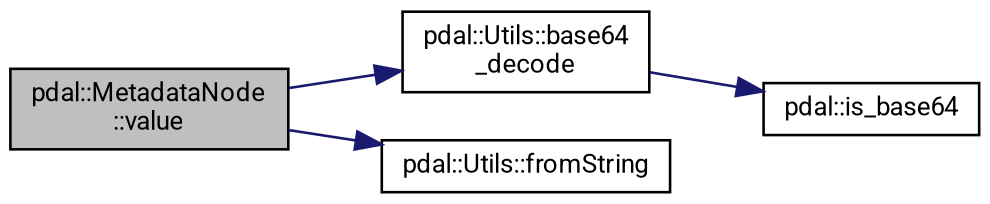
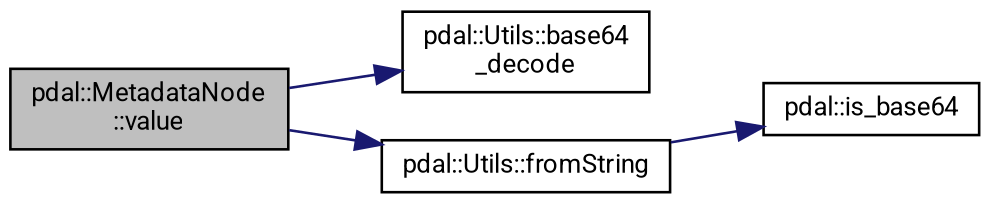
edge "pdal::Utils::base64 _decode" -> "pdal::is_base64": now "pdal::Utils::fromString" -> "pdal::is_base64"
